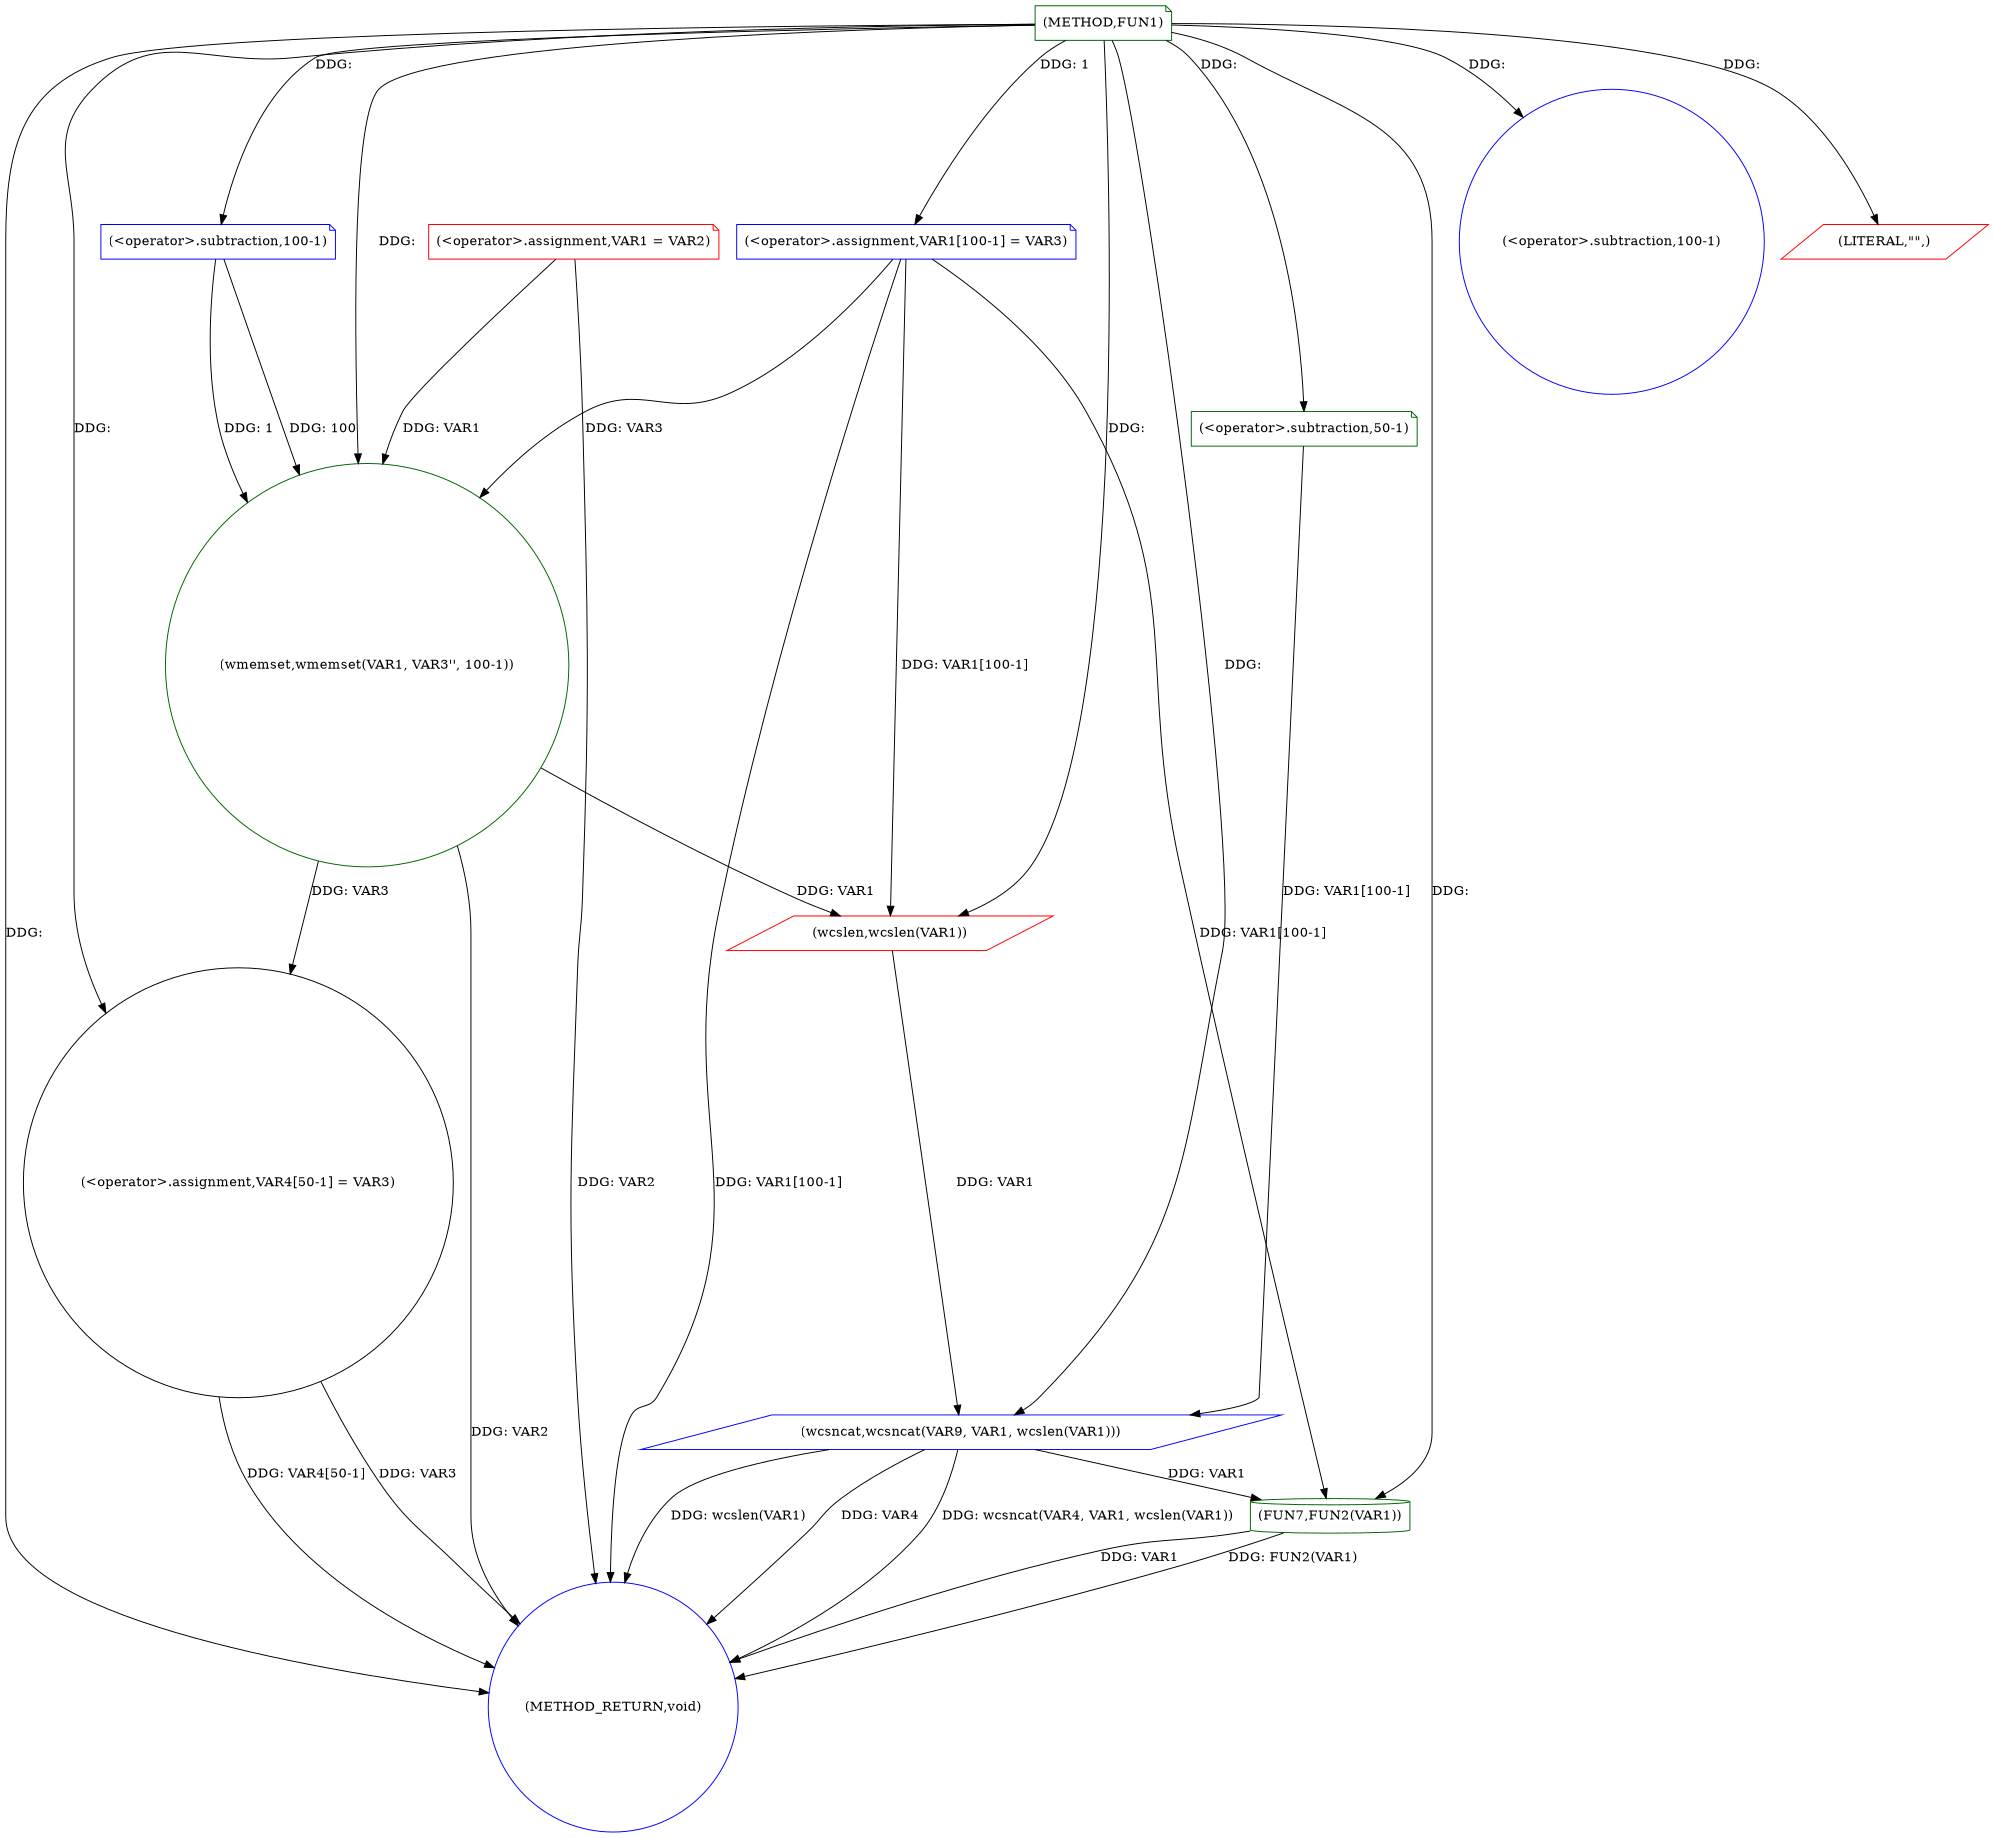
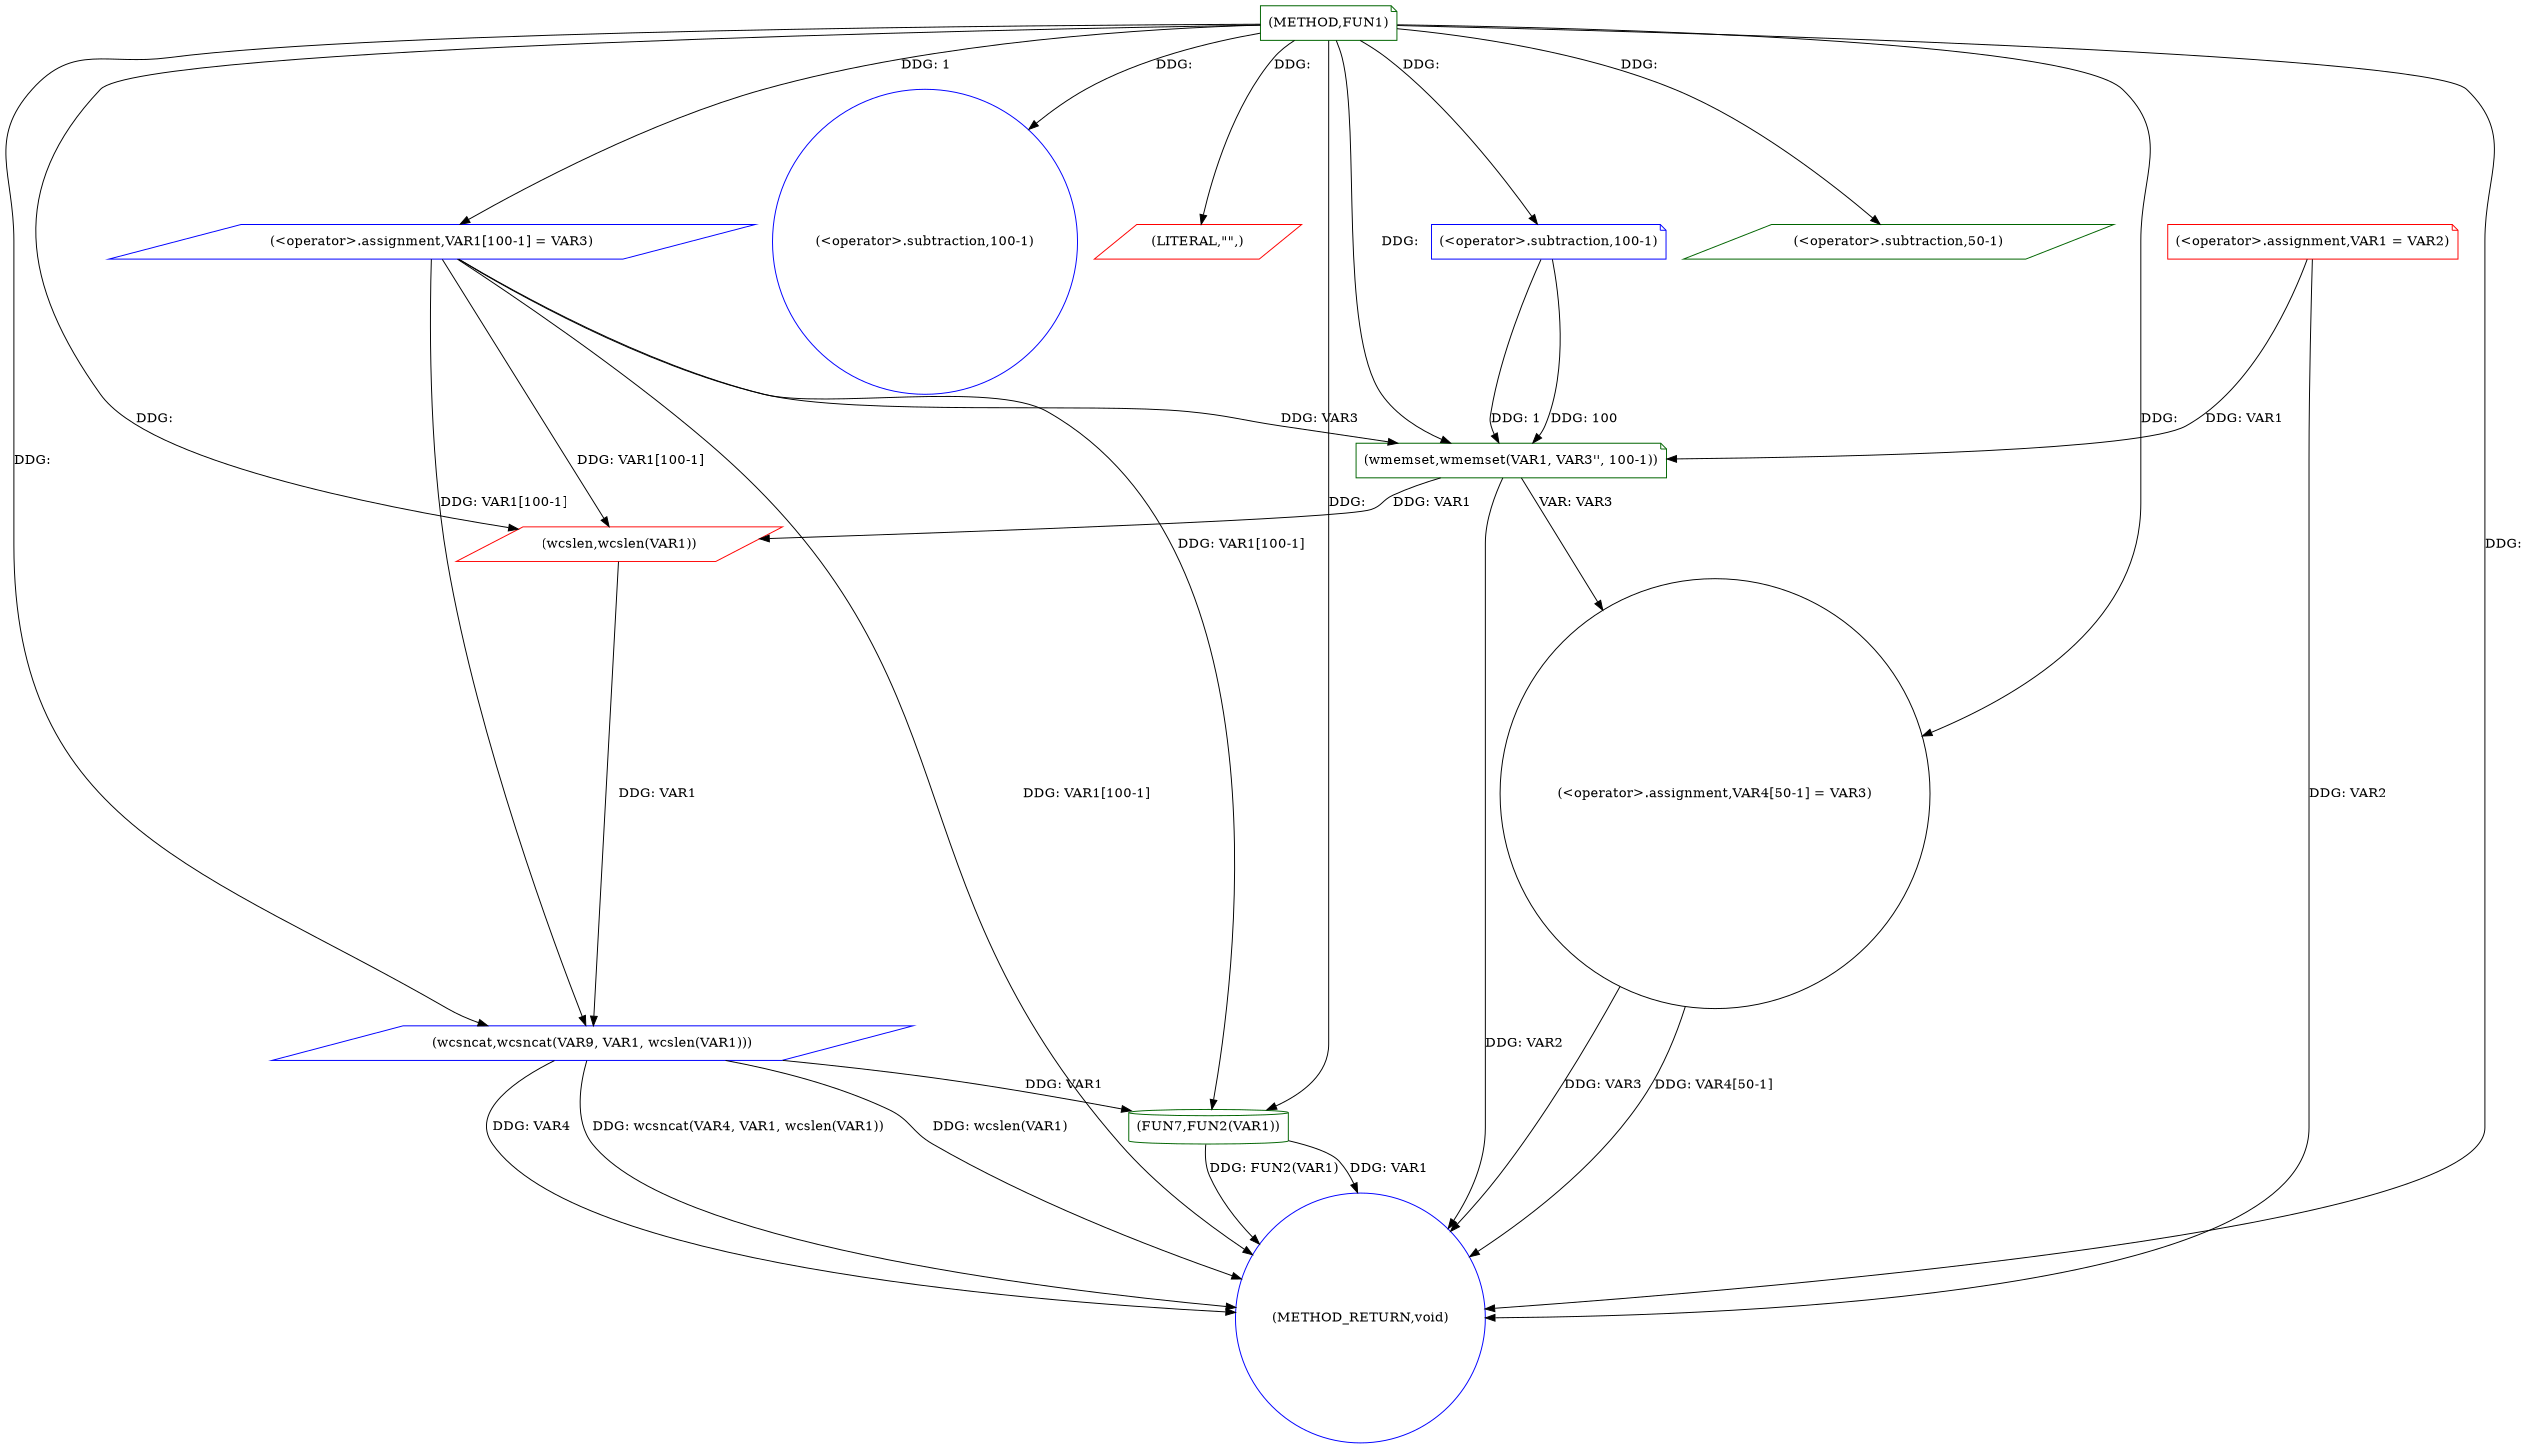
node "(<operator>.assignment,VAR1[100-1] = VAR3)": shape note -> parallelogram
node "(<operator>.subtraction,50-1)": shape note -> parallelogram
node "(wmemset,wmemset(VAR1, VAR3'', 100-1))": shape circle -> note
edge "(wmemset,wmemset(VAR1, VAR3'', 100-1))" -> "(<operator>.assignment,VAR4[50-1] = VAR3)": label "DDG: VAR3" -> "VAR: VAR3"
edge "(<operator>.subtraction,50-1)" -> "(wcsncat,wcsncat(VAR9, VAR1, wcslen(VAR1)))": now "(<operator>.assignment,VAR1[100-1] = VAR3)" -> "(wcsncat,wcsncat(VAR9, VAR1, wcslen(VAR1)))"
